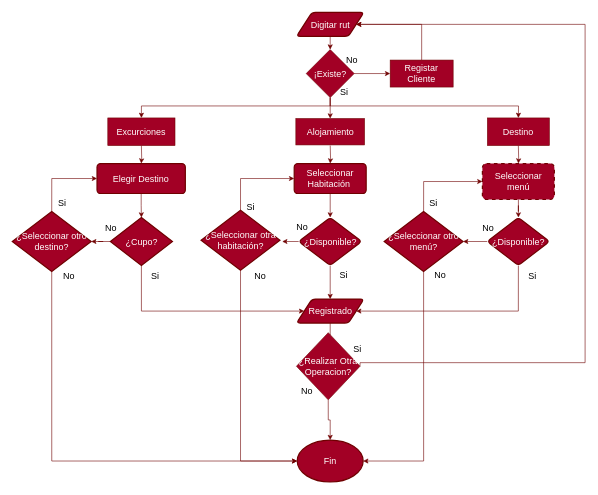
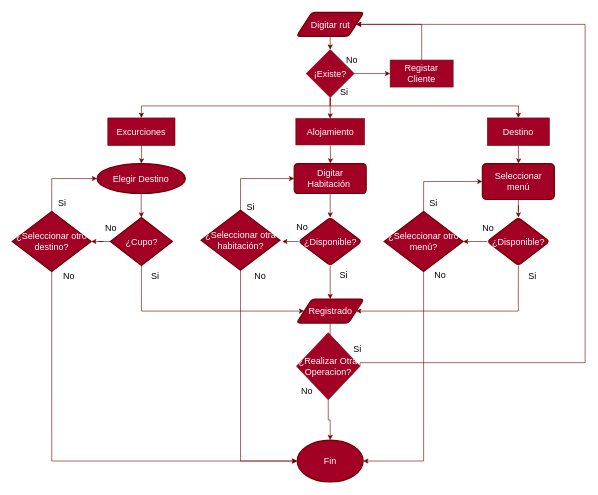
node "Elegir Destino": shape rounded rectangle -> ellipse
node "Seleccionar Habitación": label "Seleccionar Habitación" -> "Digitar Habitación"
node "Seleccionar menú": style dashed -> solid
